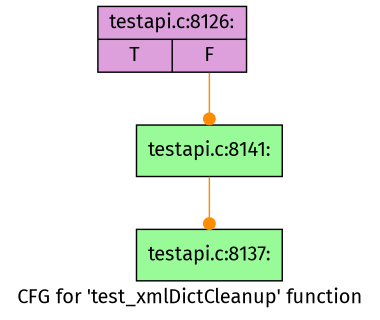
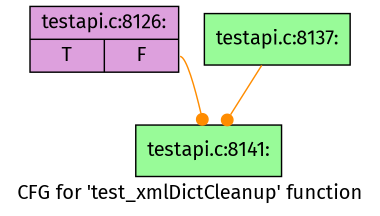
edge "testapi.c:8141:" -> "testapi.c:8137:": reversed
